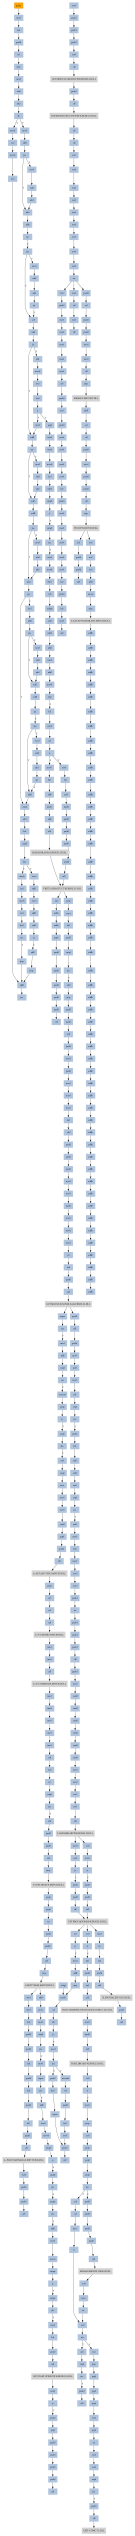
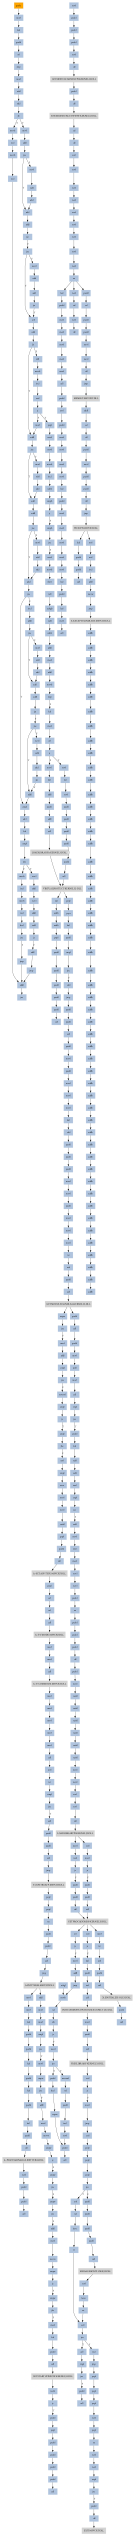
edge "shrw" -> "roll": removed
node "EXIT-COMCTL-DLL": label "EXIT-COMCTL-DLL" -> "EXIT-MSVCRT-DLL"
